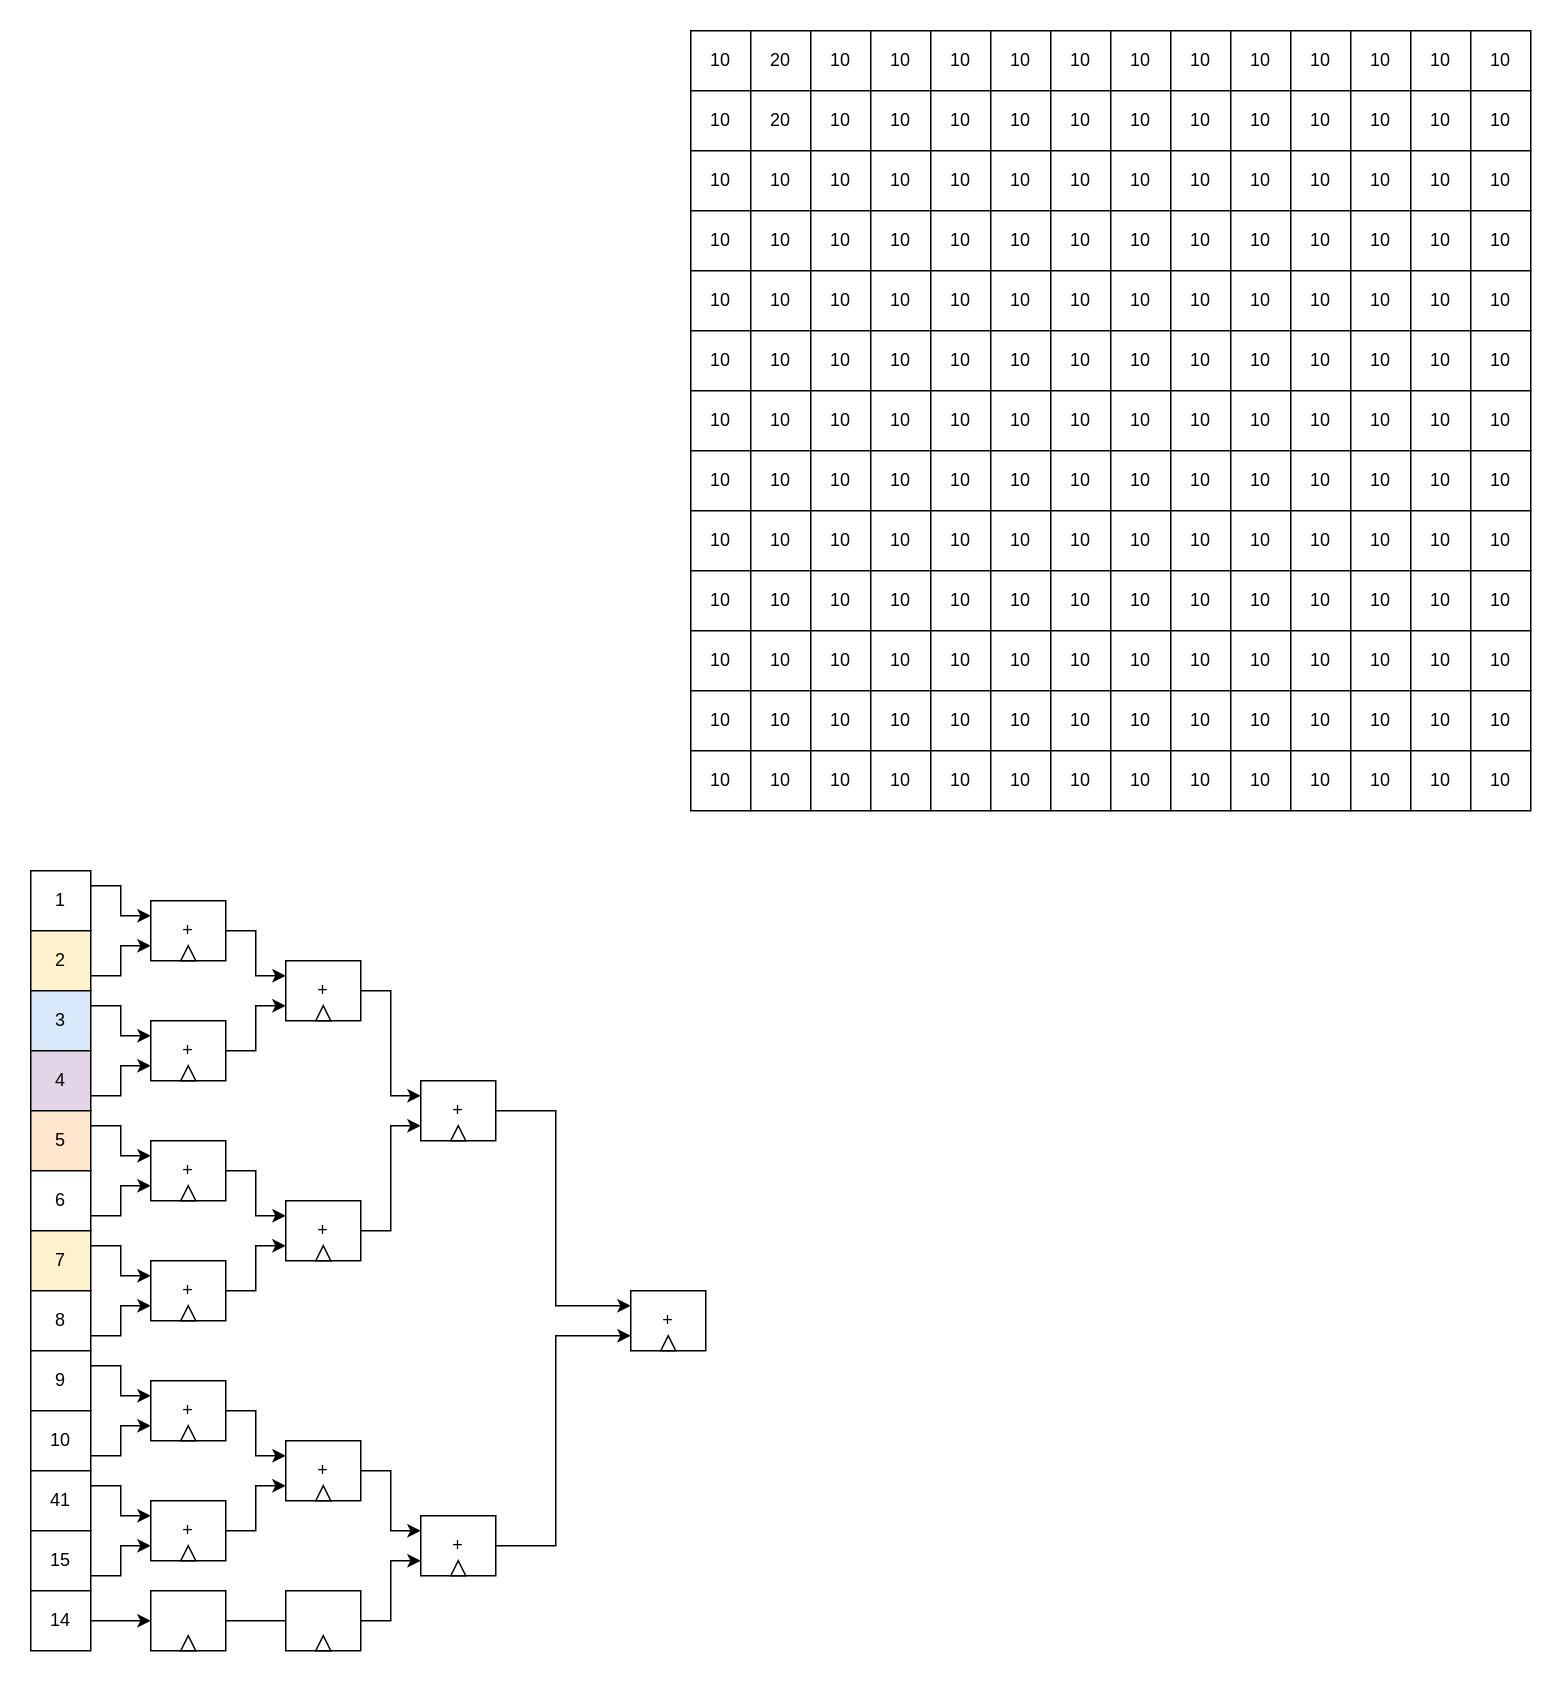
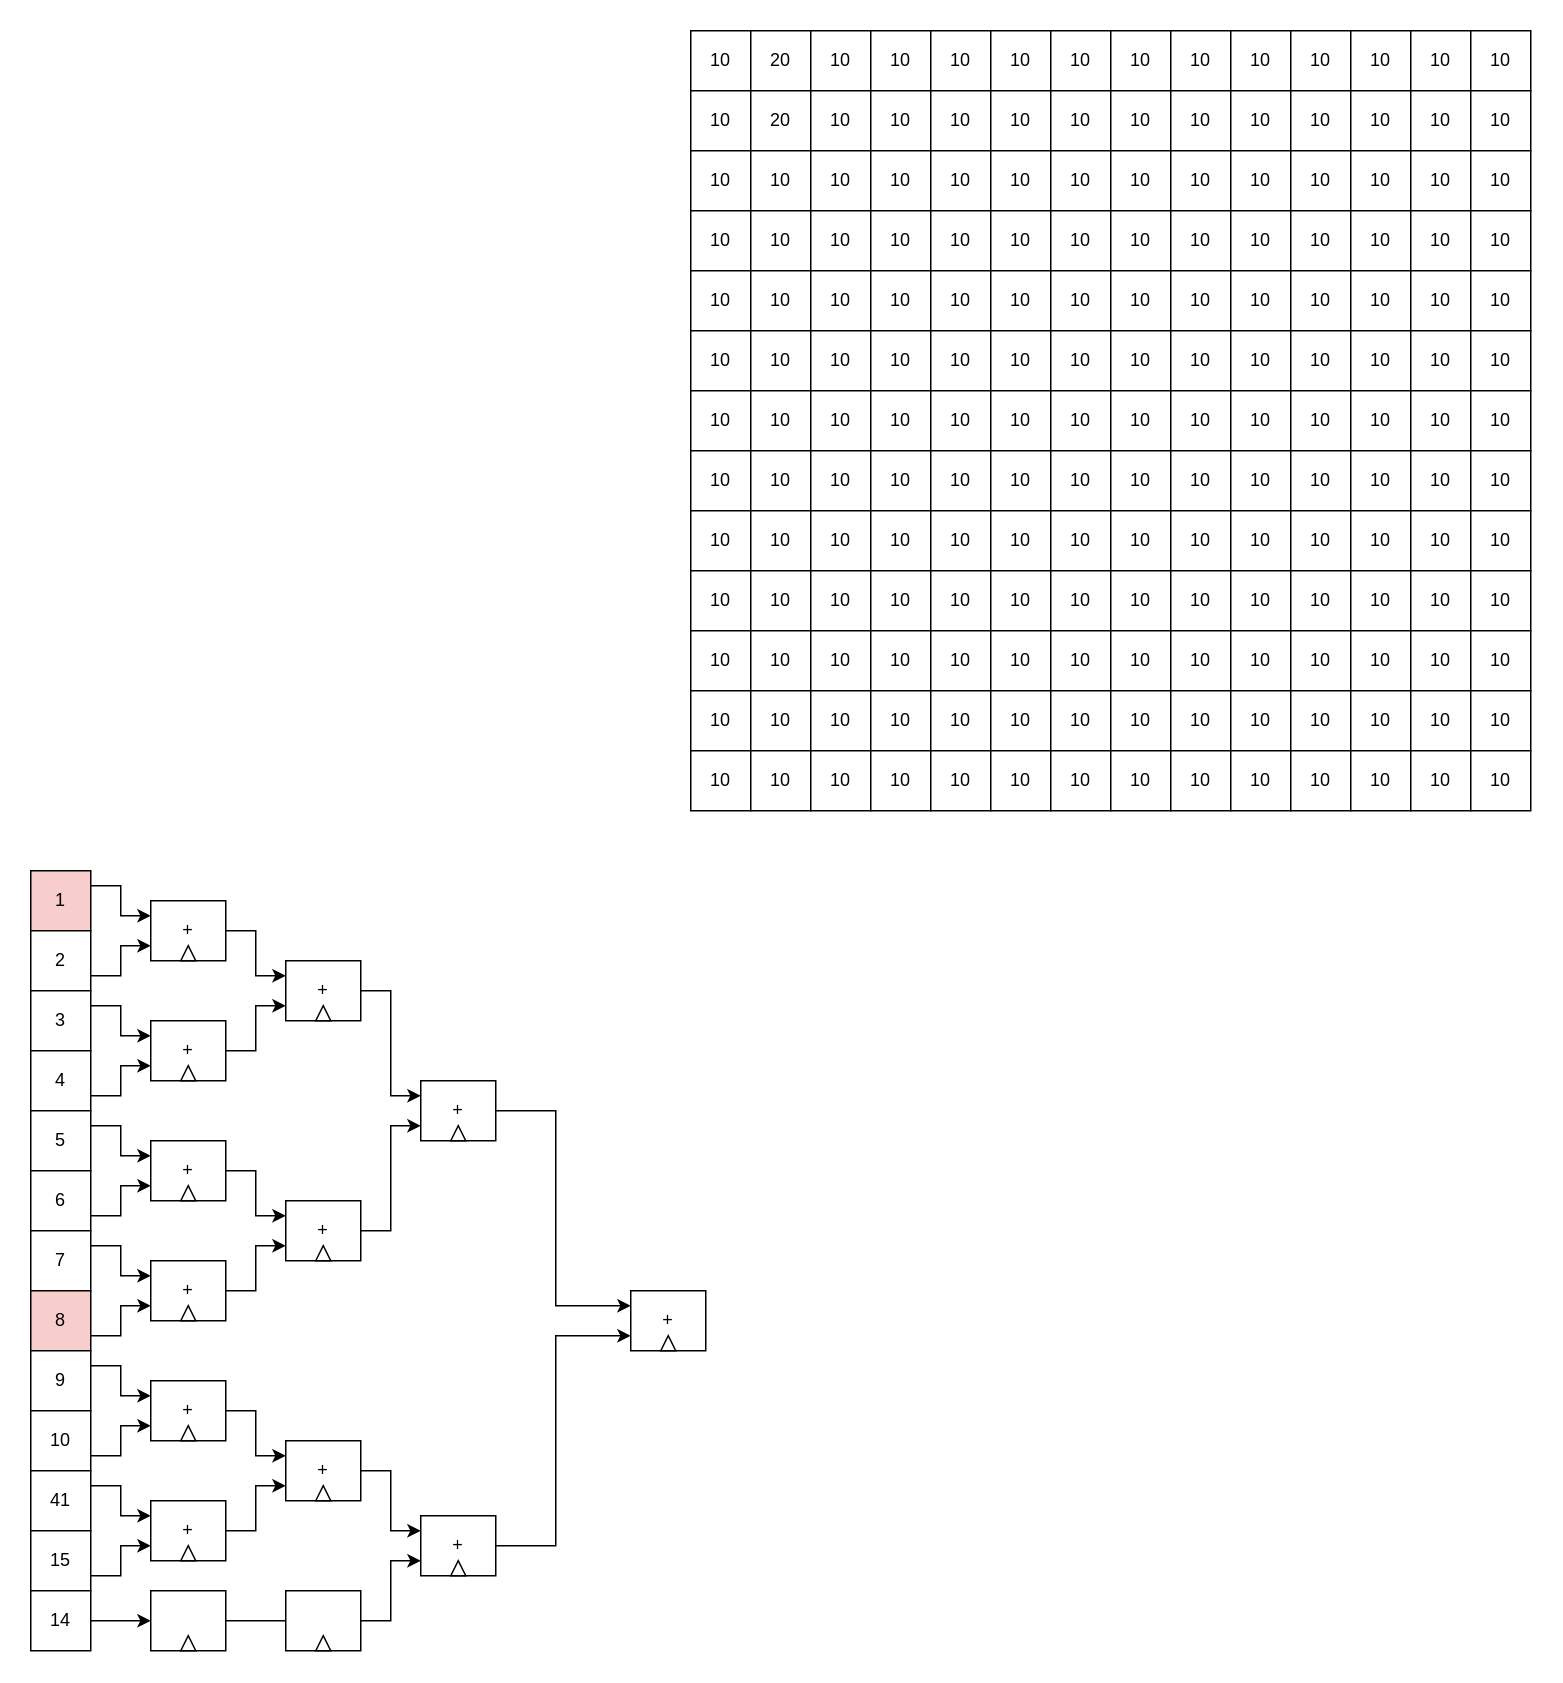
node "1": fillcolor #ffffff -> #f8cecc
node "2": fillcolor #fff2cc -> #ffffff
node "3": fillcolor #dae8fc -> #ffffff
node "4": fillcolor #e1d5e7 -> #ffffff
node "5": fillcolor #ffe6cc -> #ffffff
node "7": fillcolor #fff2cc -> #ffffff
node "8": fillcolor #ffffff -> #f8cecc
